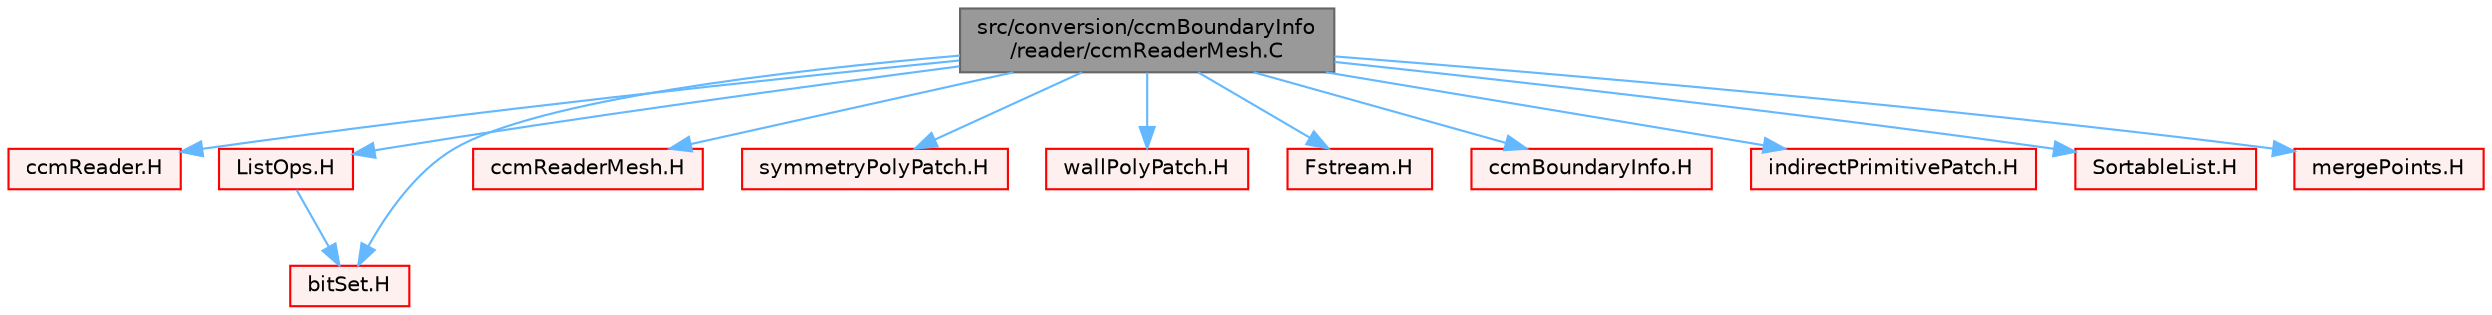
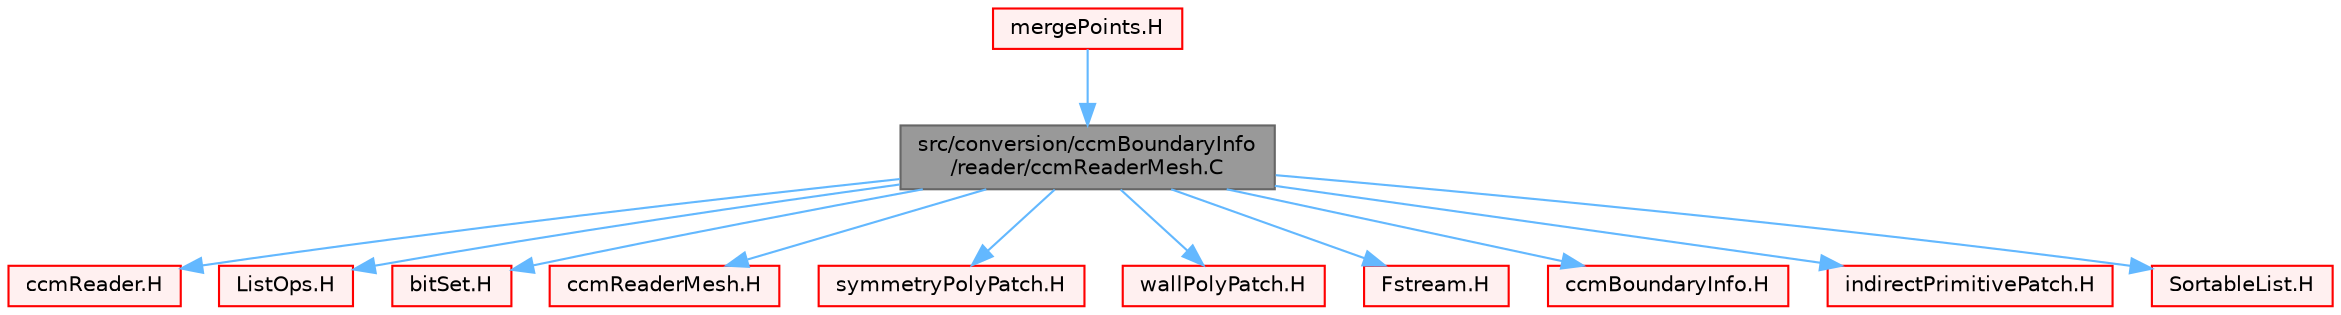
edge "src/conversion/ccmBoundaryInfo /reader/ccmReaderMesh.C" -> "mergePoints.H": reversed
edge "ListOps.H" -> "bitSet.H": removed
